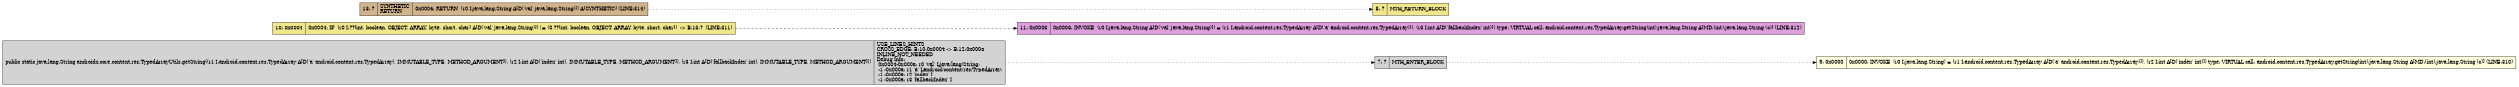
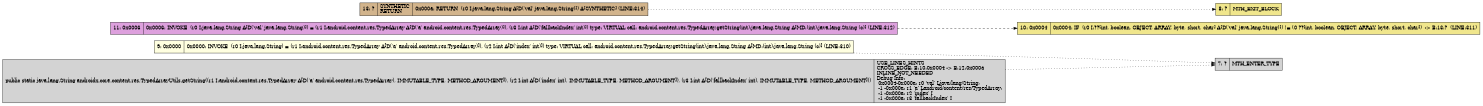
node "8: ?": text "MTH_RETURN_BLOCK" -> "MTH_EXIT_BLOCK"
edge "10: 0x0004" -> "11: 0x0006": reversed
node "7: ?": text "MTH_ENTER_BLOCK" -> "MTH_ENTER_TYPE"
edge "7: ?" -> "9: 0x0000": reversed
